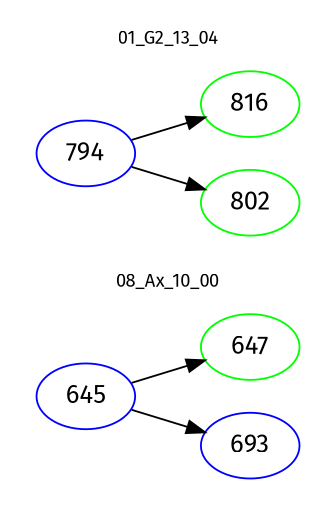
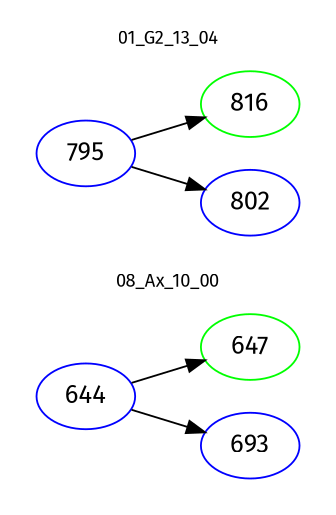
node "794": label "794" -> "795"
node "802": color green -> blue
node "645": label "645" -> "644"
